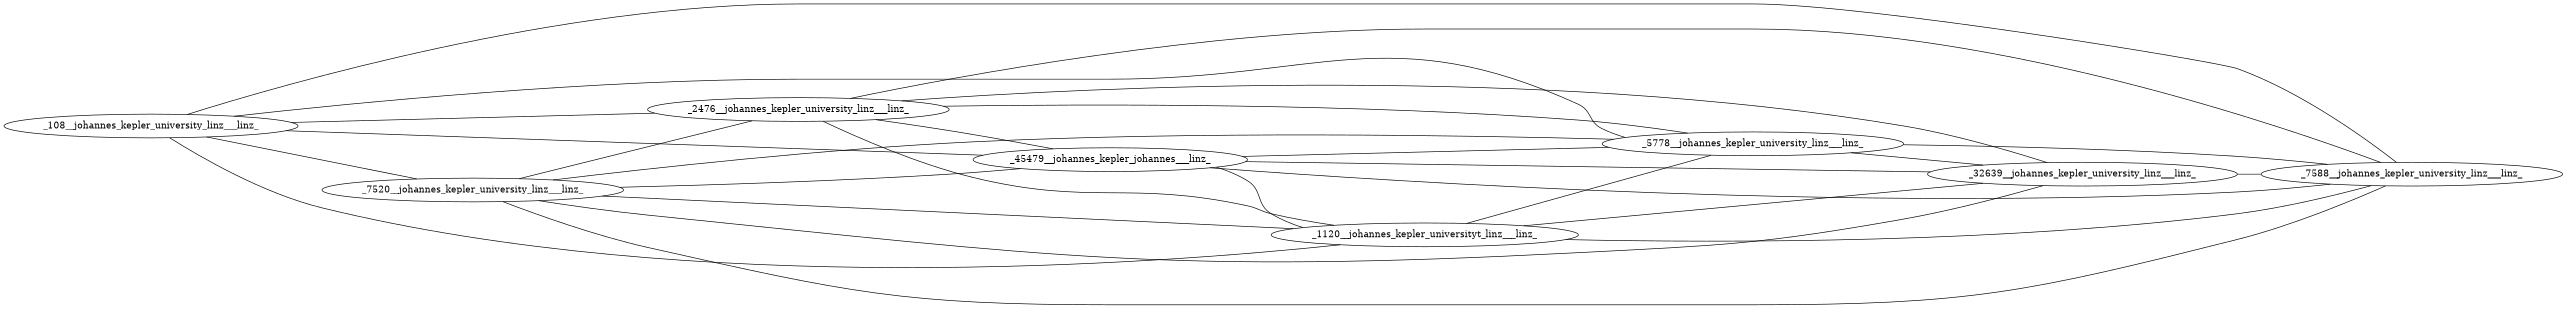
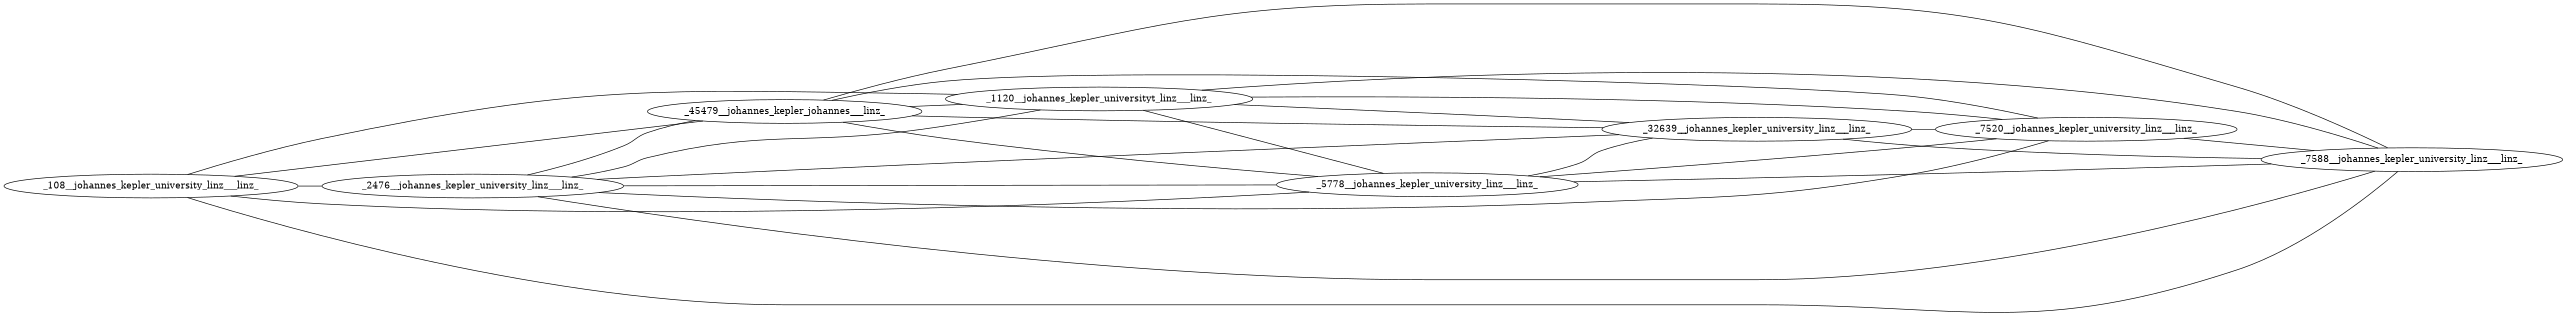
edge "_108__johannes_kepler_university_linz___linz_" -- "_7520__johannes_kepler_university_linz___linz_": removed
